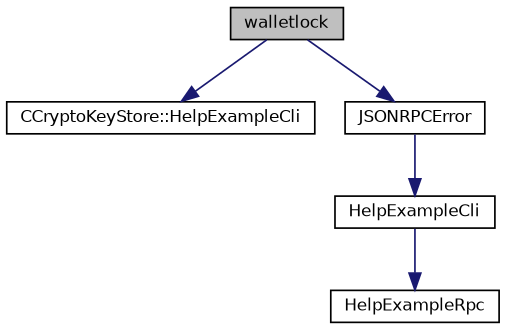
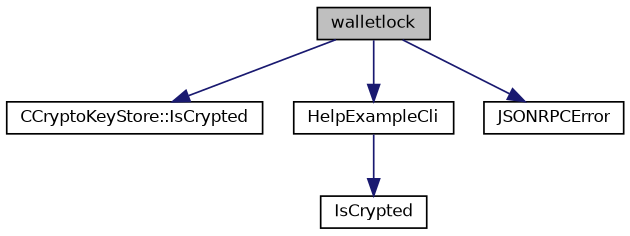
node "CCryptoKeyStore::HelpExampleCli": label "CCryptoKeyStore::HelpExampleCli" -> "CCryptoKeyStore::IsCrypted"
edge "JSONRPCError" -> "HelpExampleCli": now "walletlock" -> "HelpExampleCli"
node "HelpExampleRpc": label "HelpExampleRpc" -> "IsCrypted"
